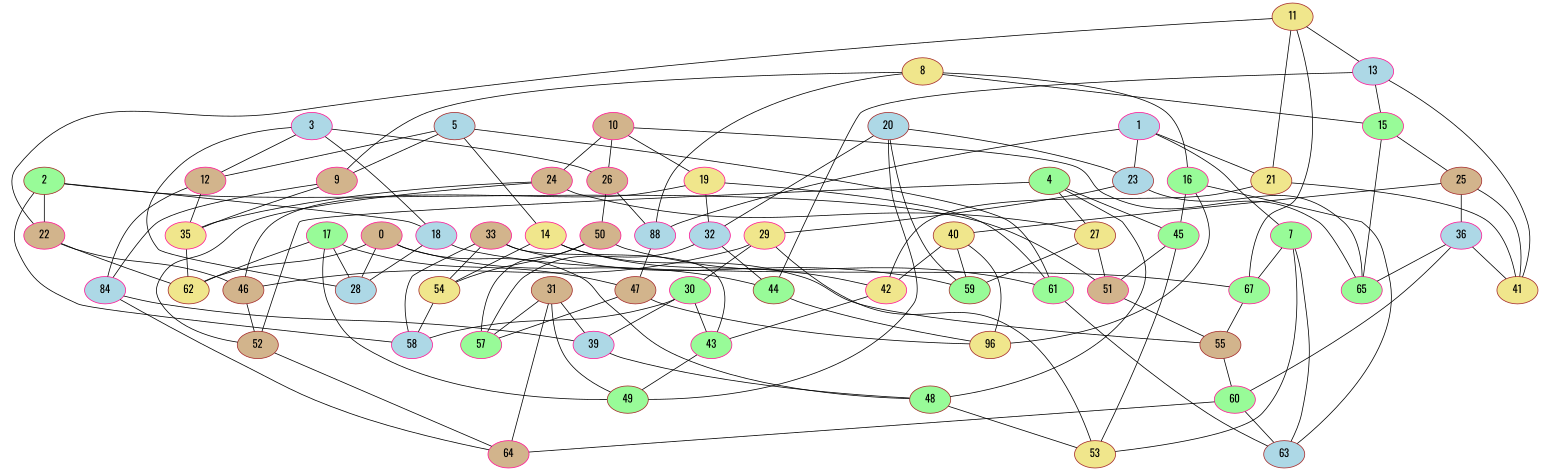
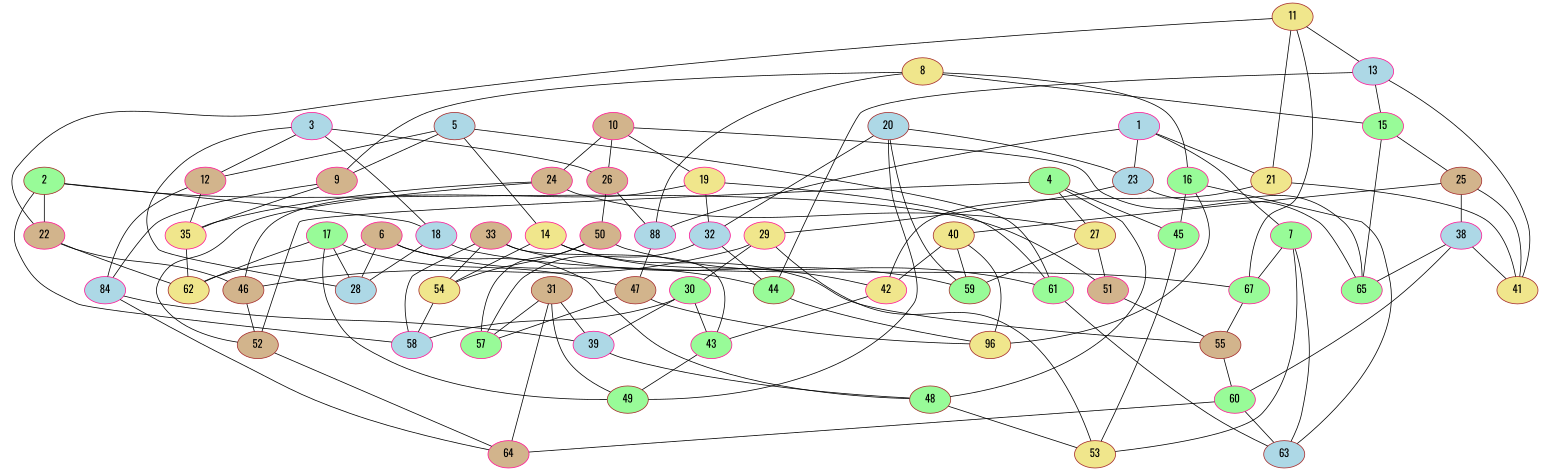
node "0": label "0" -> "6"
node "36": label "36" -> "38"
edge "45" -- "51": removed
